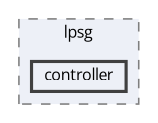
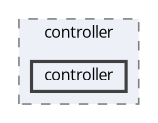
cluster "lpsg": label "lpsg" -> "controller"
